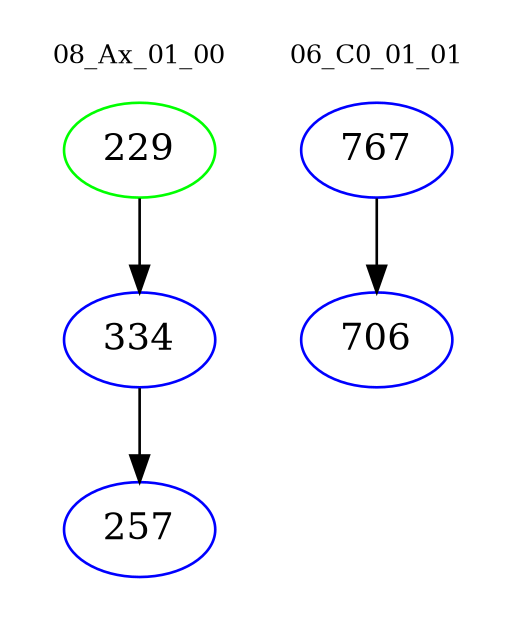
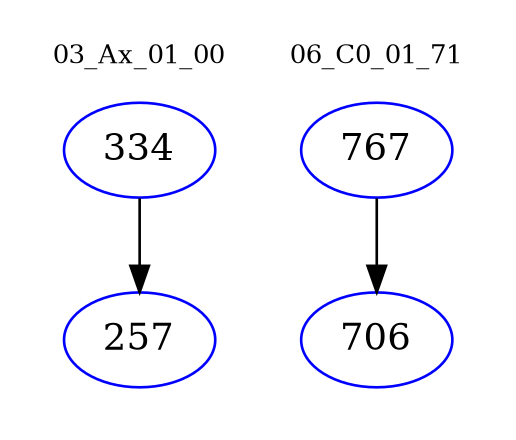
cluster "08_Ax_01_00": label "08_Ax_01_00" -> "03_Ax_01_00"
cluster "06_C0_01_01": label "06_C0_01_01" -> "06_C0_01_71"
node "229": removed
